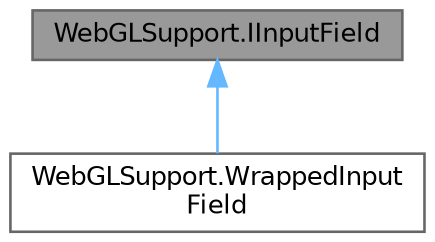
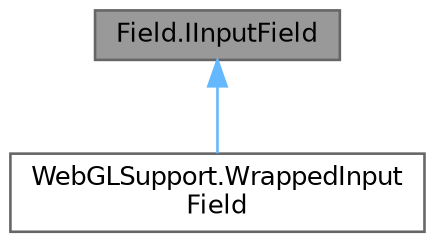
node "WebGLSupport.IInputField": label "WebGLSupport.IInputField" -> "Field.IInputField"
